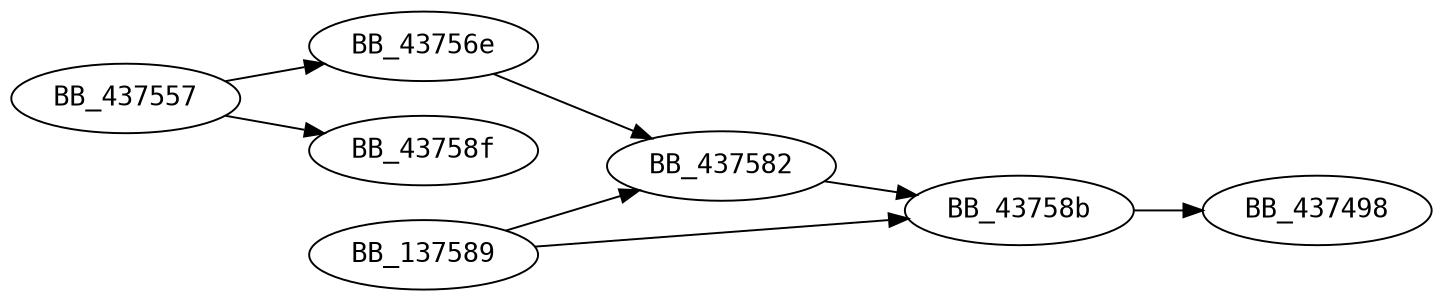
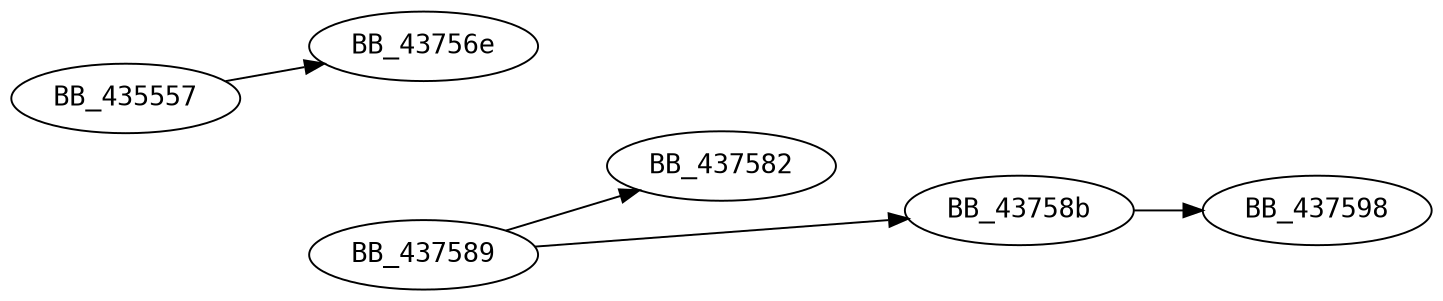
node "BB_437557": label "BB_437557" -> "BB_435557"
edge "BB_43756e" -> "BB_437582": removed
node "BB_43758f": removed
edge "BB_437582" -> "BB_43758b": removed
node "BB_437498": label "BB_437498" -> "BB_437598"
node "BB_137589": label "BB_137589" -> "BB_437589"
